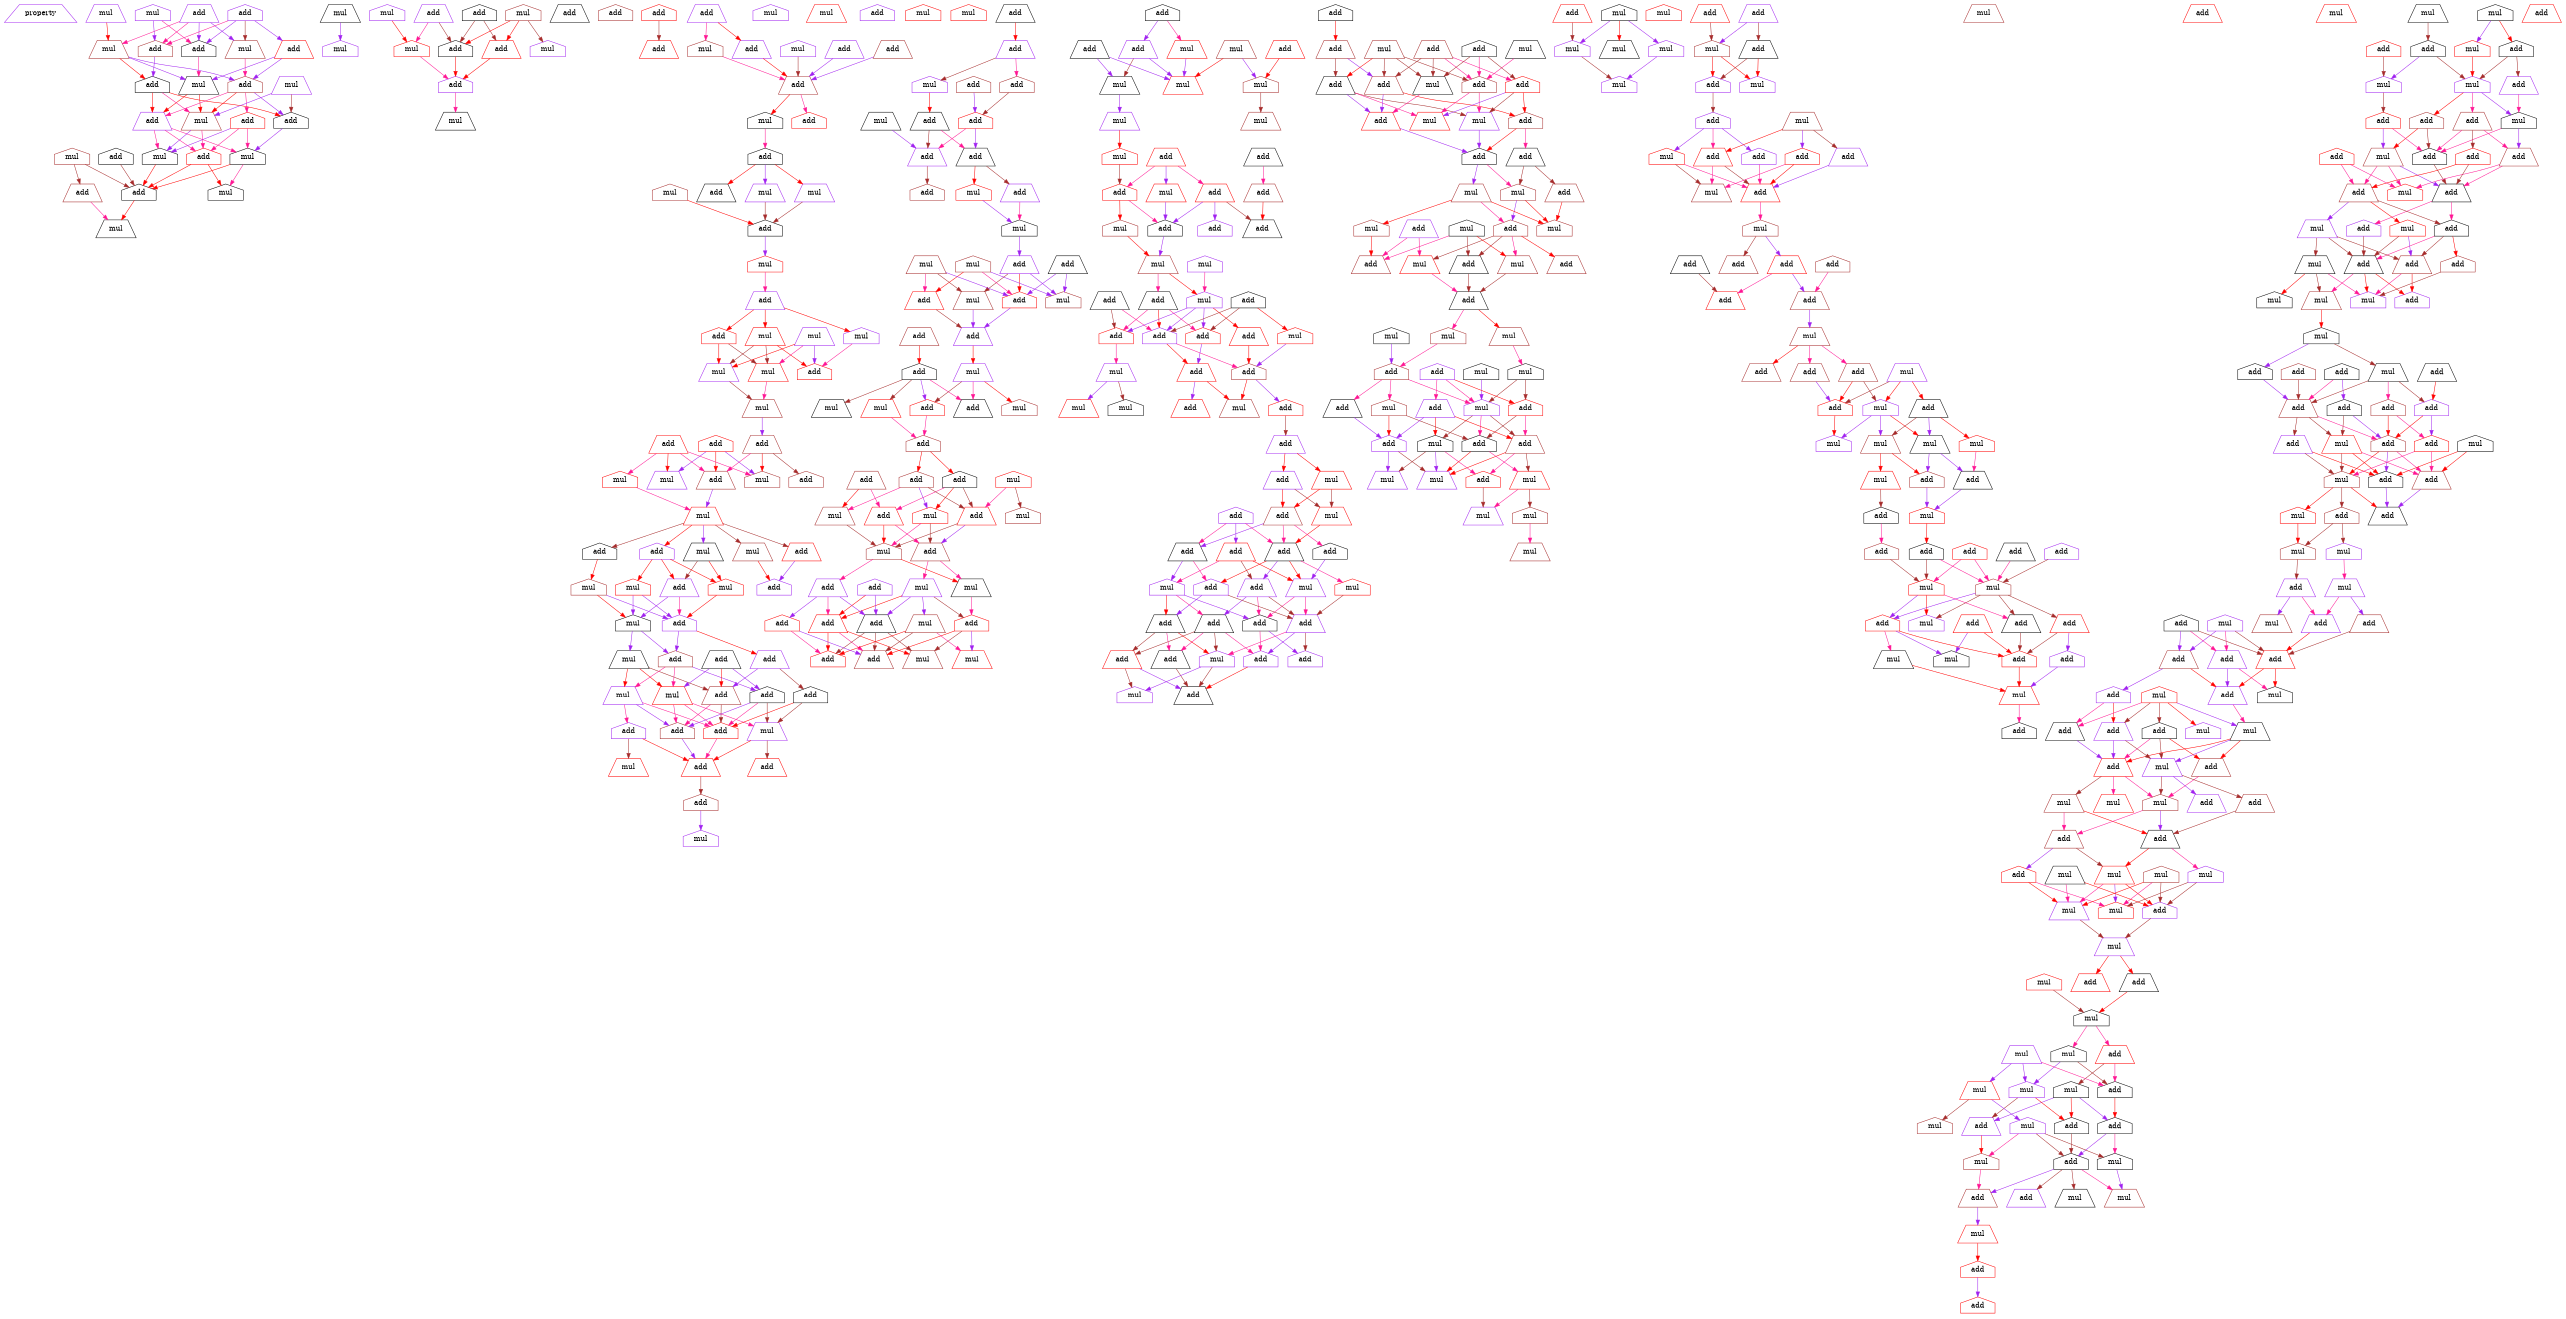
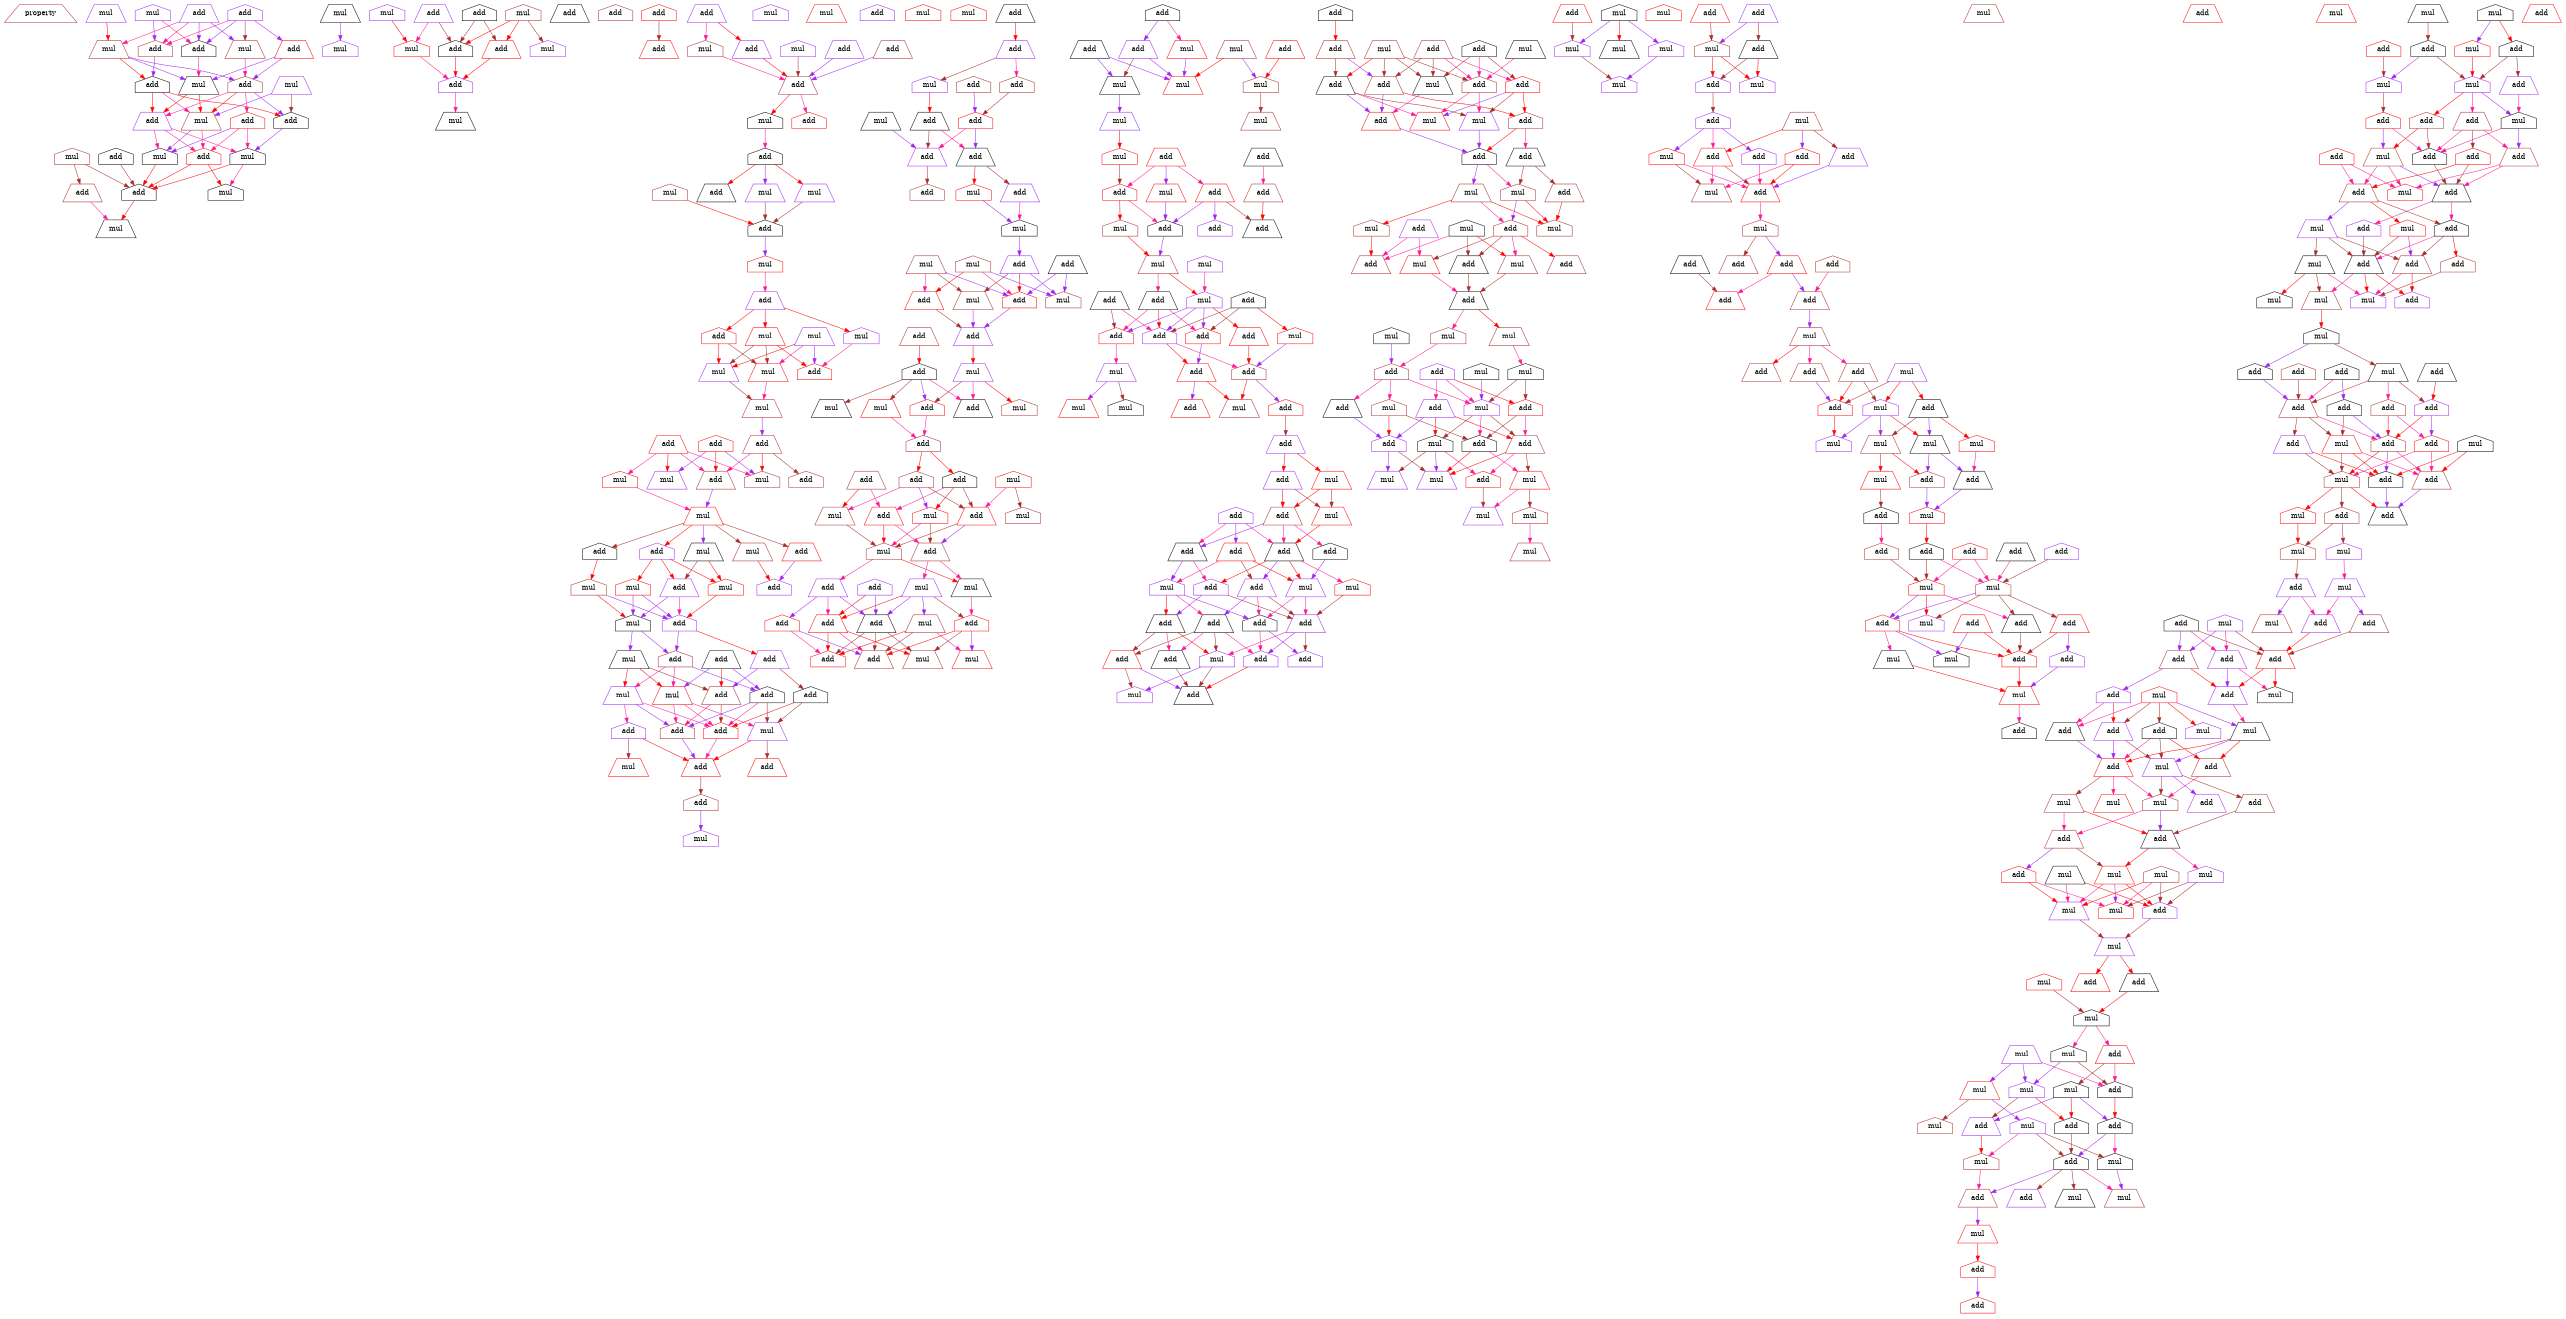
node "property": color purple -> brown
